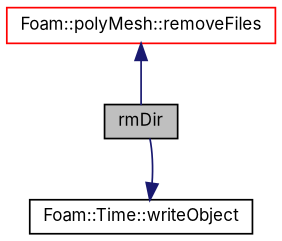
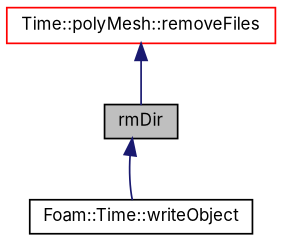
node "Foam::polyMesh::removeFiles": label "Foam::polyMesh::removeFiles" -> "Time::polyMesh::removeFiles"
edge "rmDir" -> "Foam::Time::writeObject": reversed
